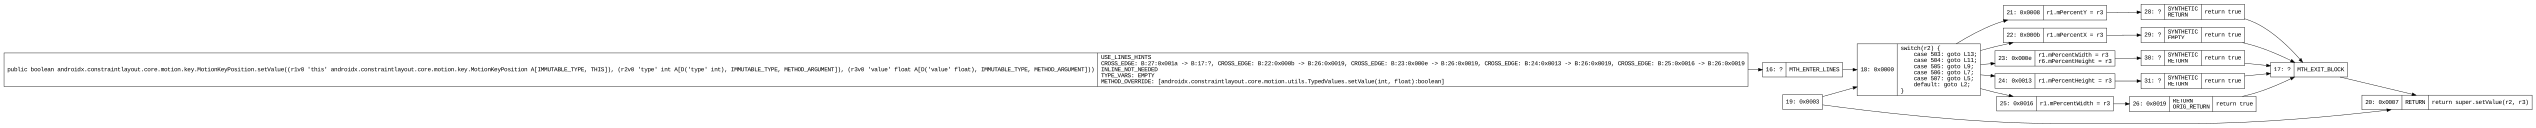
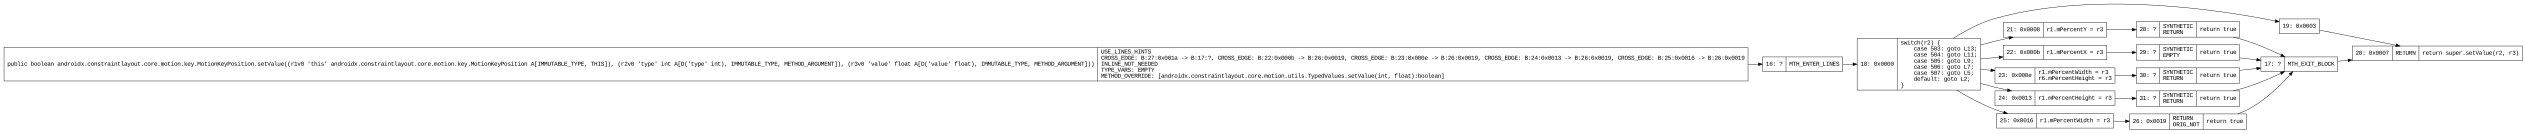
edge "19: 0x0003" -> "18: 0x0000": reversed
node "26: 0x0019": text "ORIG_RETURN" -> "ORIG_NOT"
